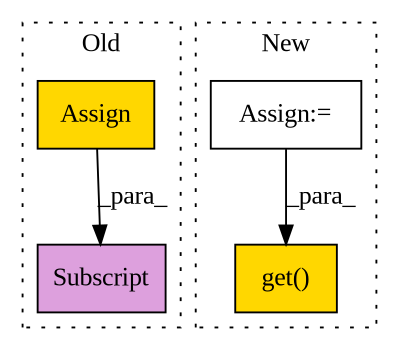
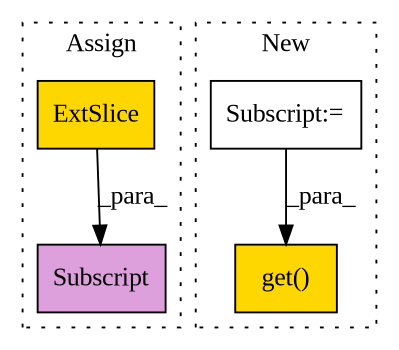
cluster "Old": label "Old" -> "Assign"
node "Assign": label "Assign" -> "ExtSlice"
node "Assign:=": label "Assign:=" -> "Subscript:="
